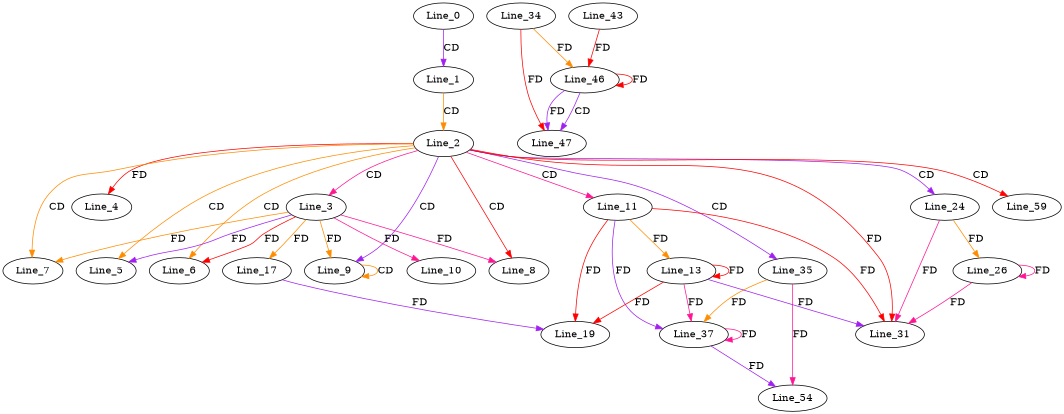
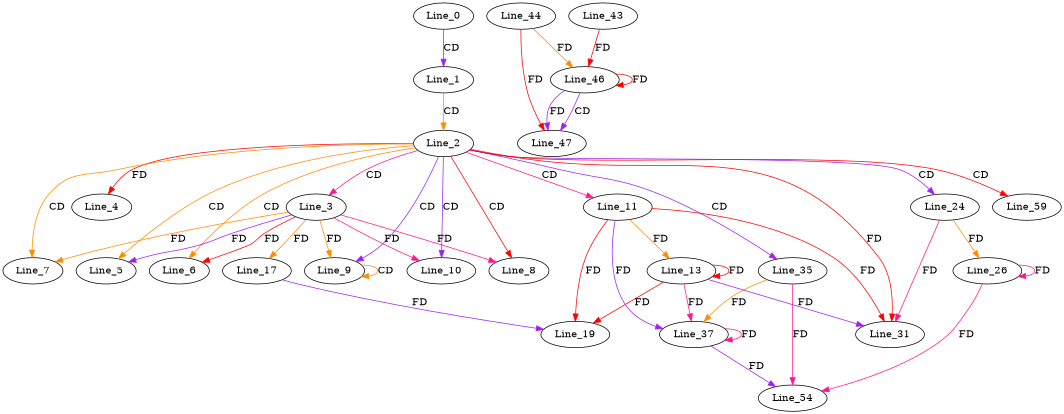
node "Line_34": label "Line_34" -> "Line_44"
edge "Line_2" -> "Line_10": added, label "CD"
edge "Line_26" -> "Line_31": now "Line_26" -> "Line_54"
